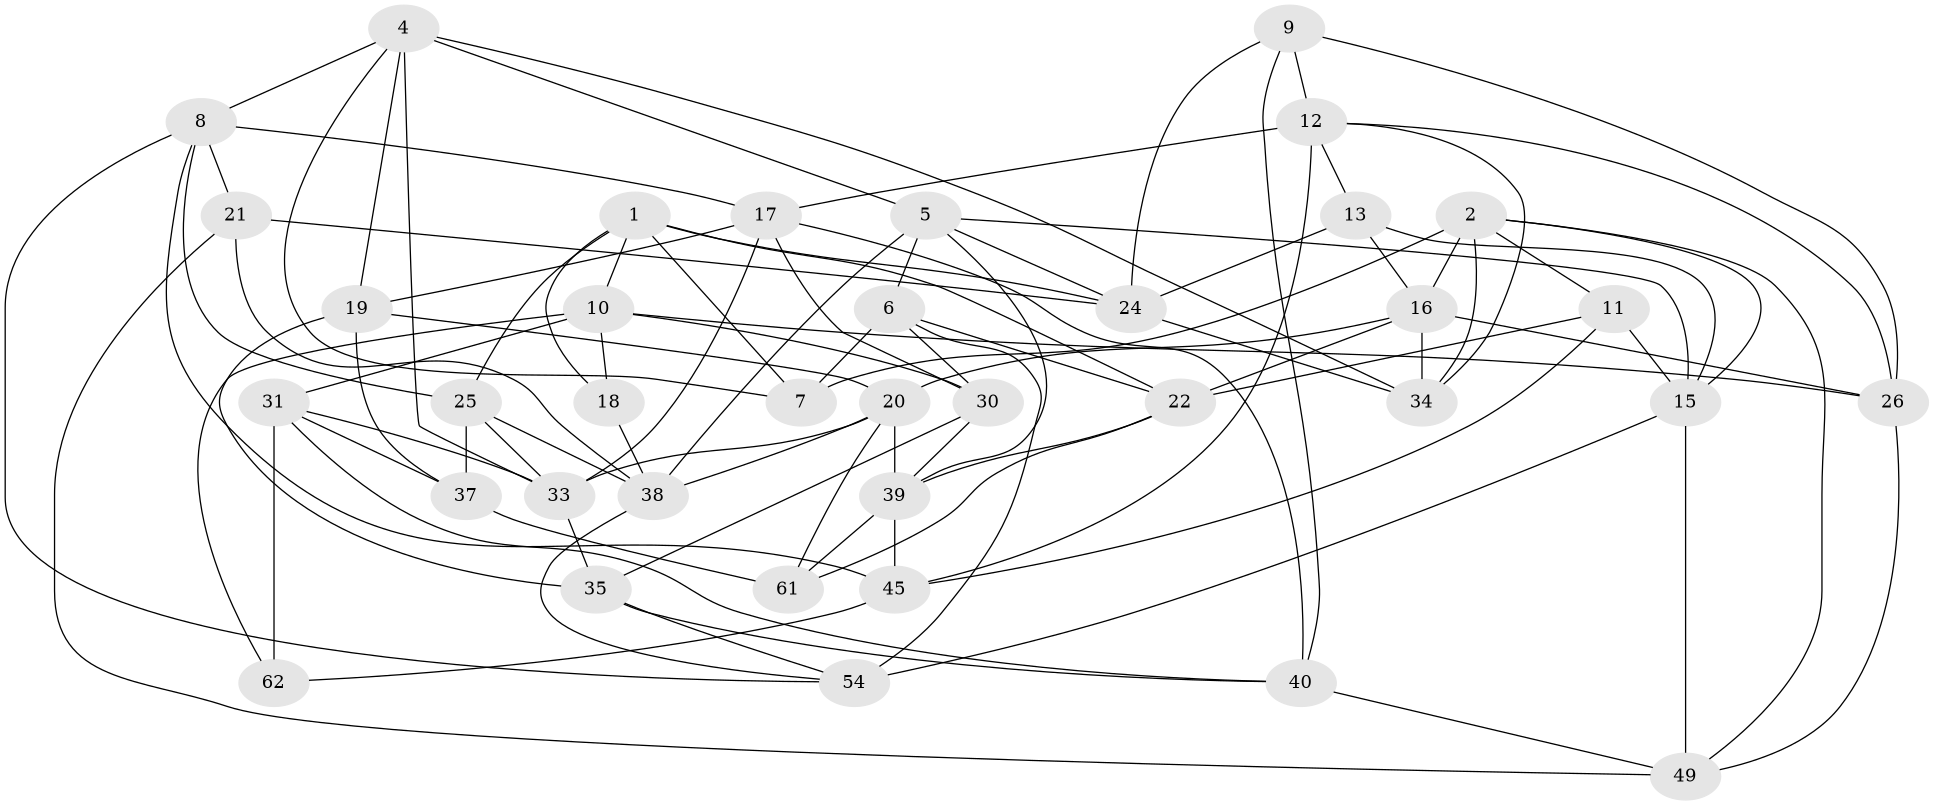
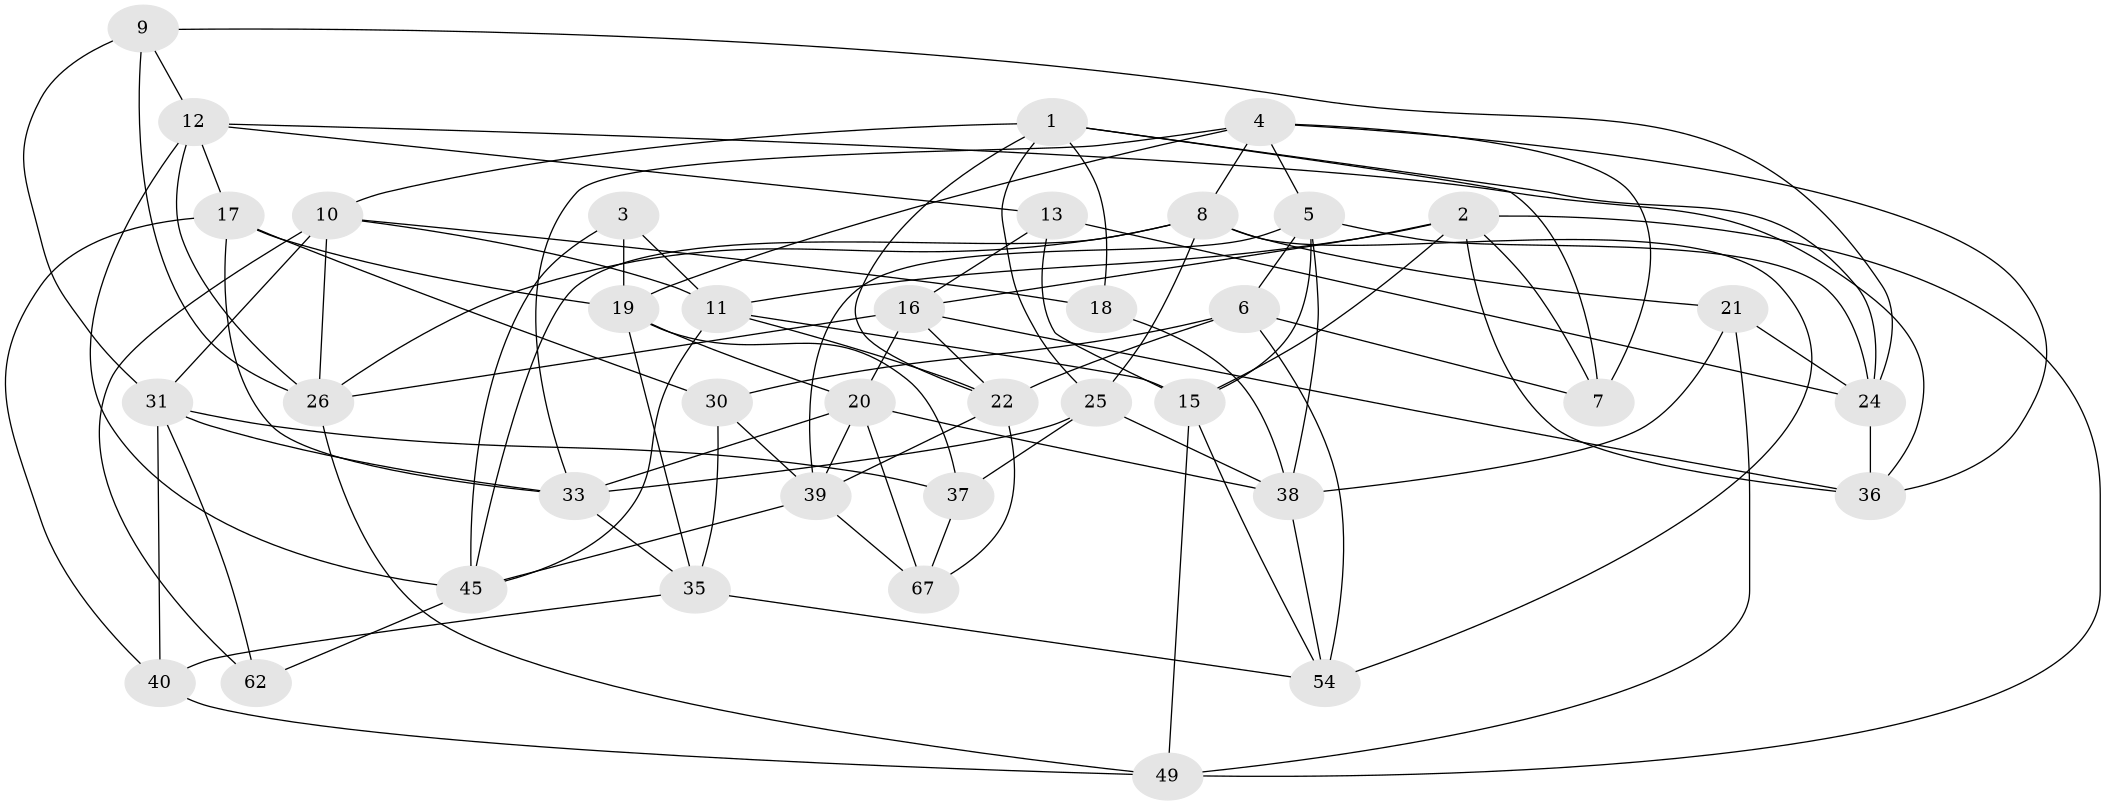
edge "8" -- "17": now "8" -- "26"
node "3": added
edge "10" -- "30": now "10" -- "11"
edge "9" -- "40": now "9" -- "31"
node "34": label "34" -> "36"
node "61": label "61" -> "67"
